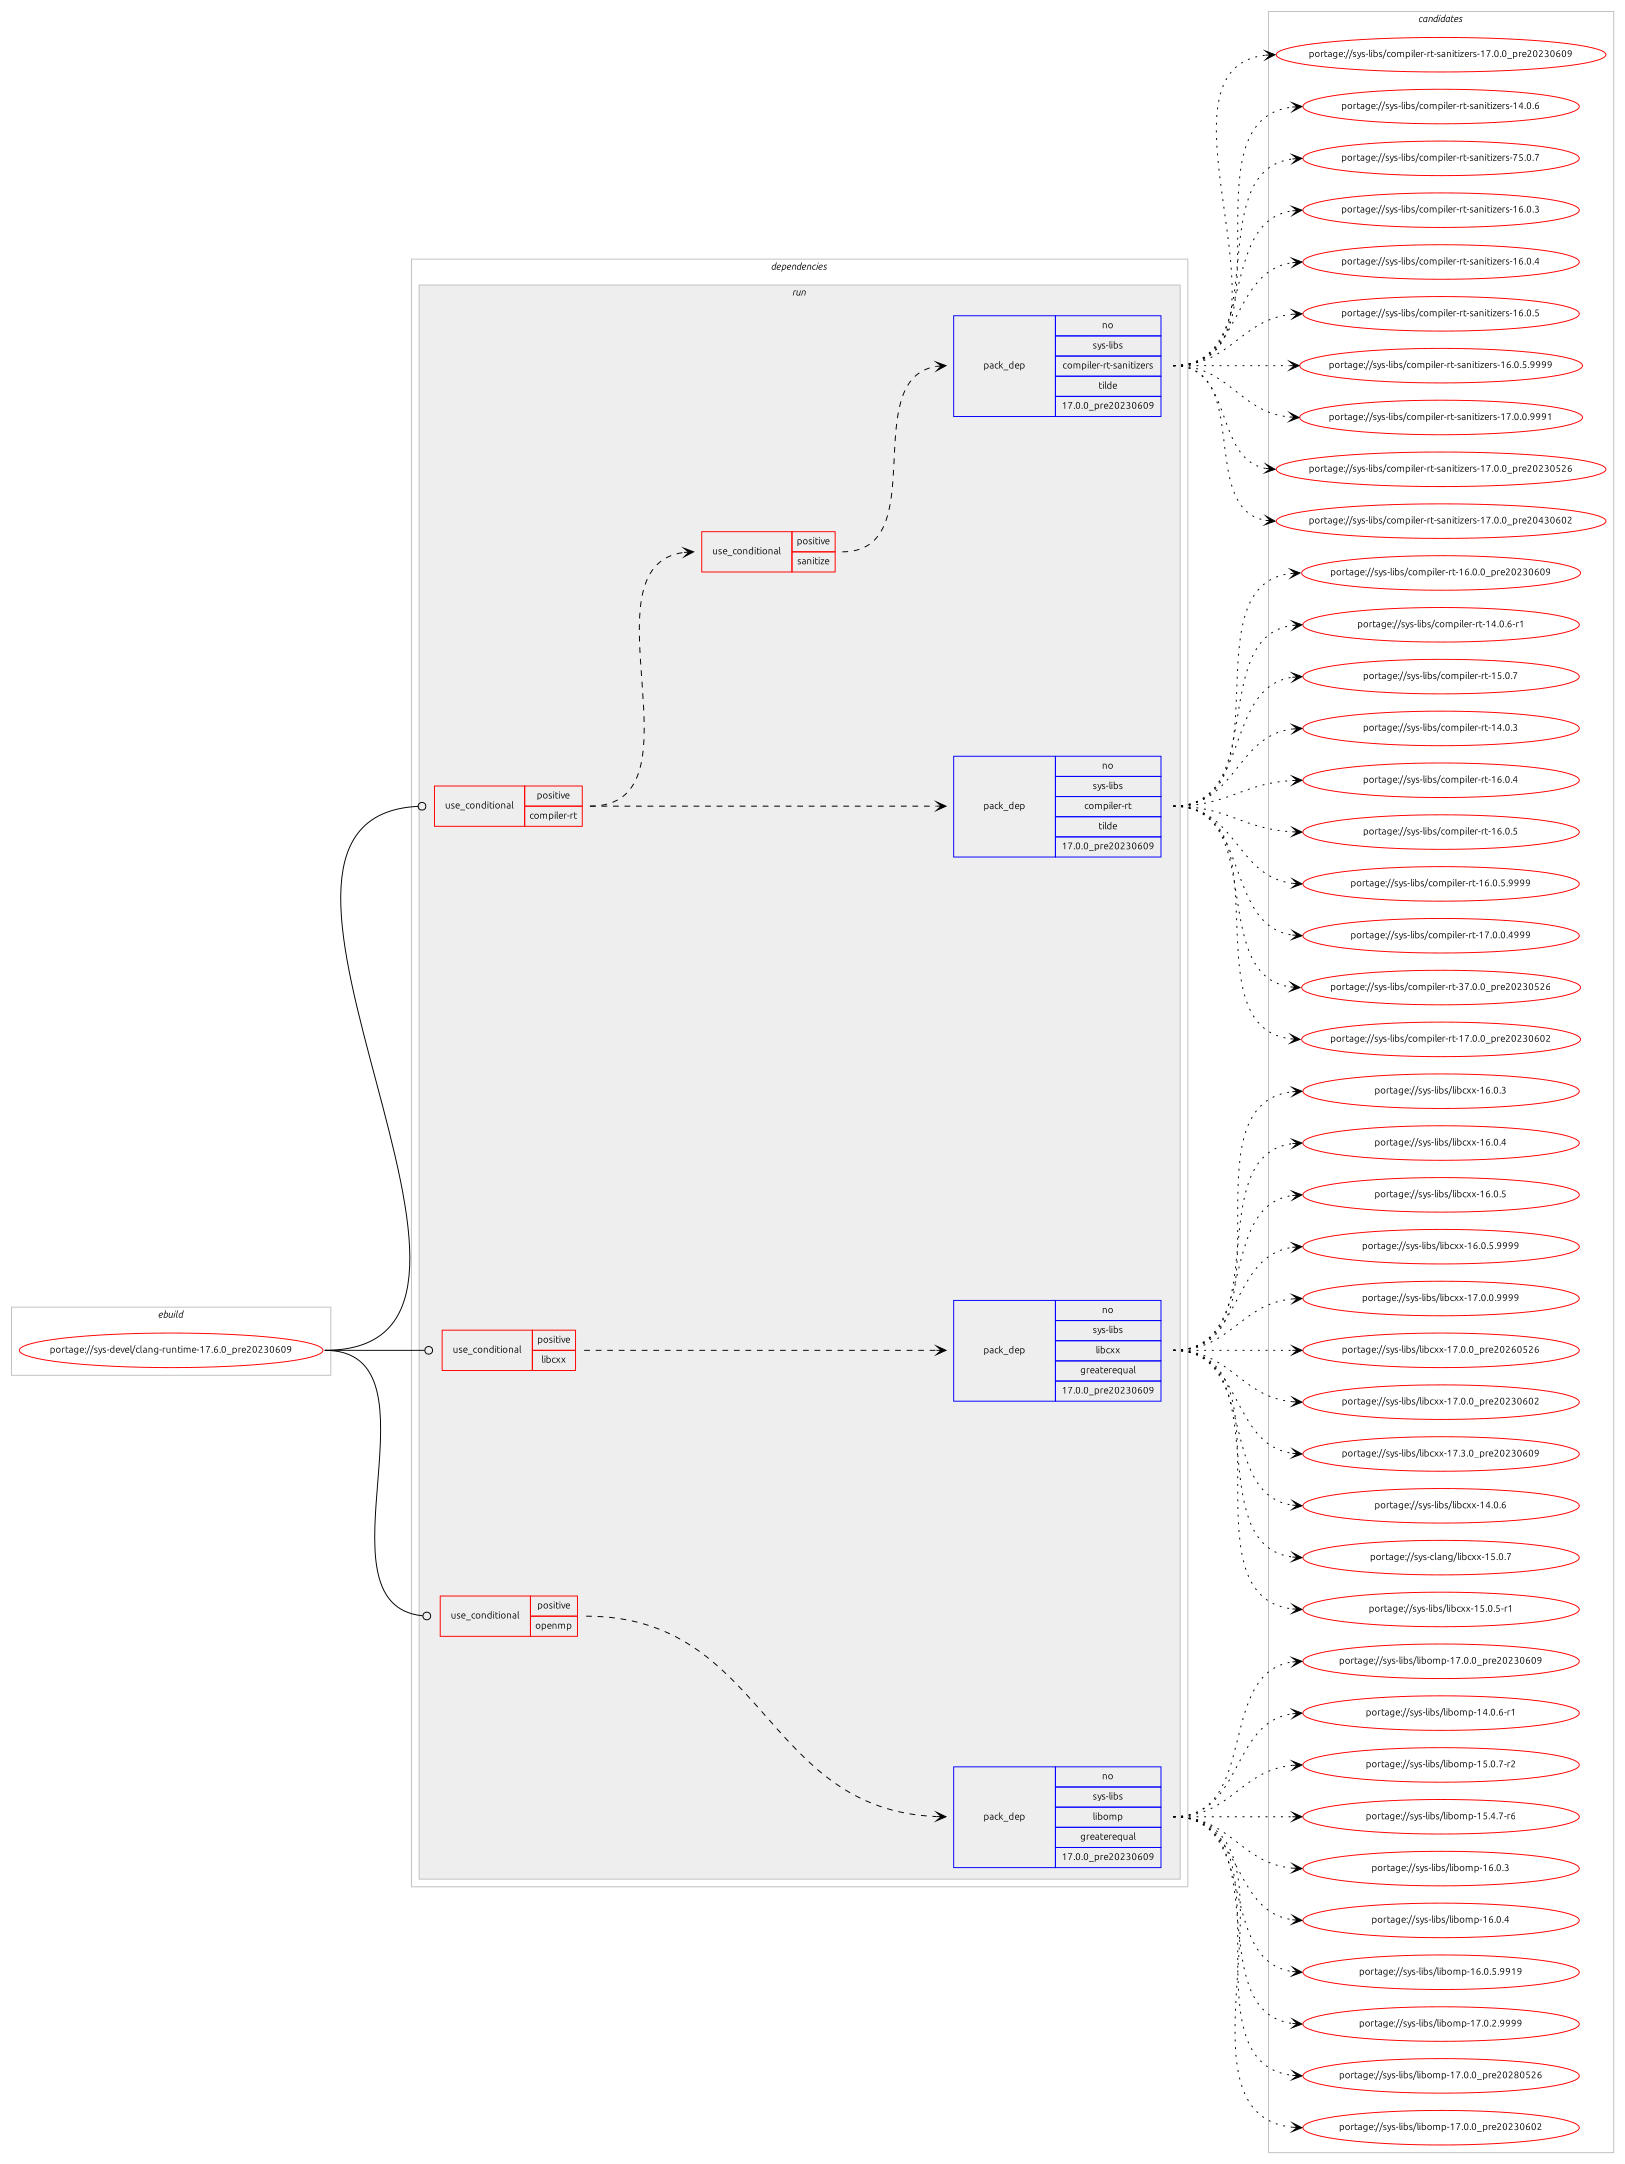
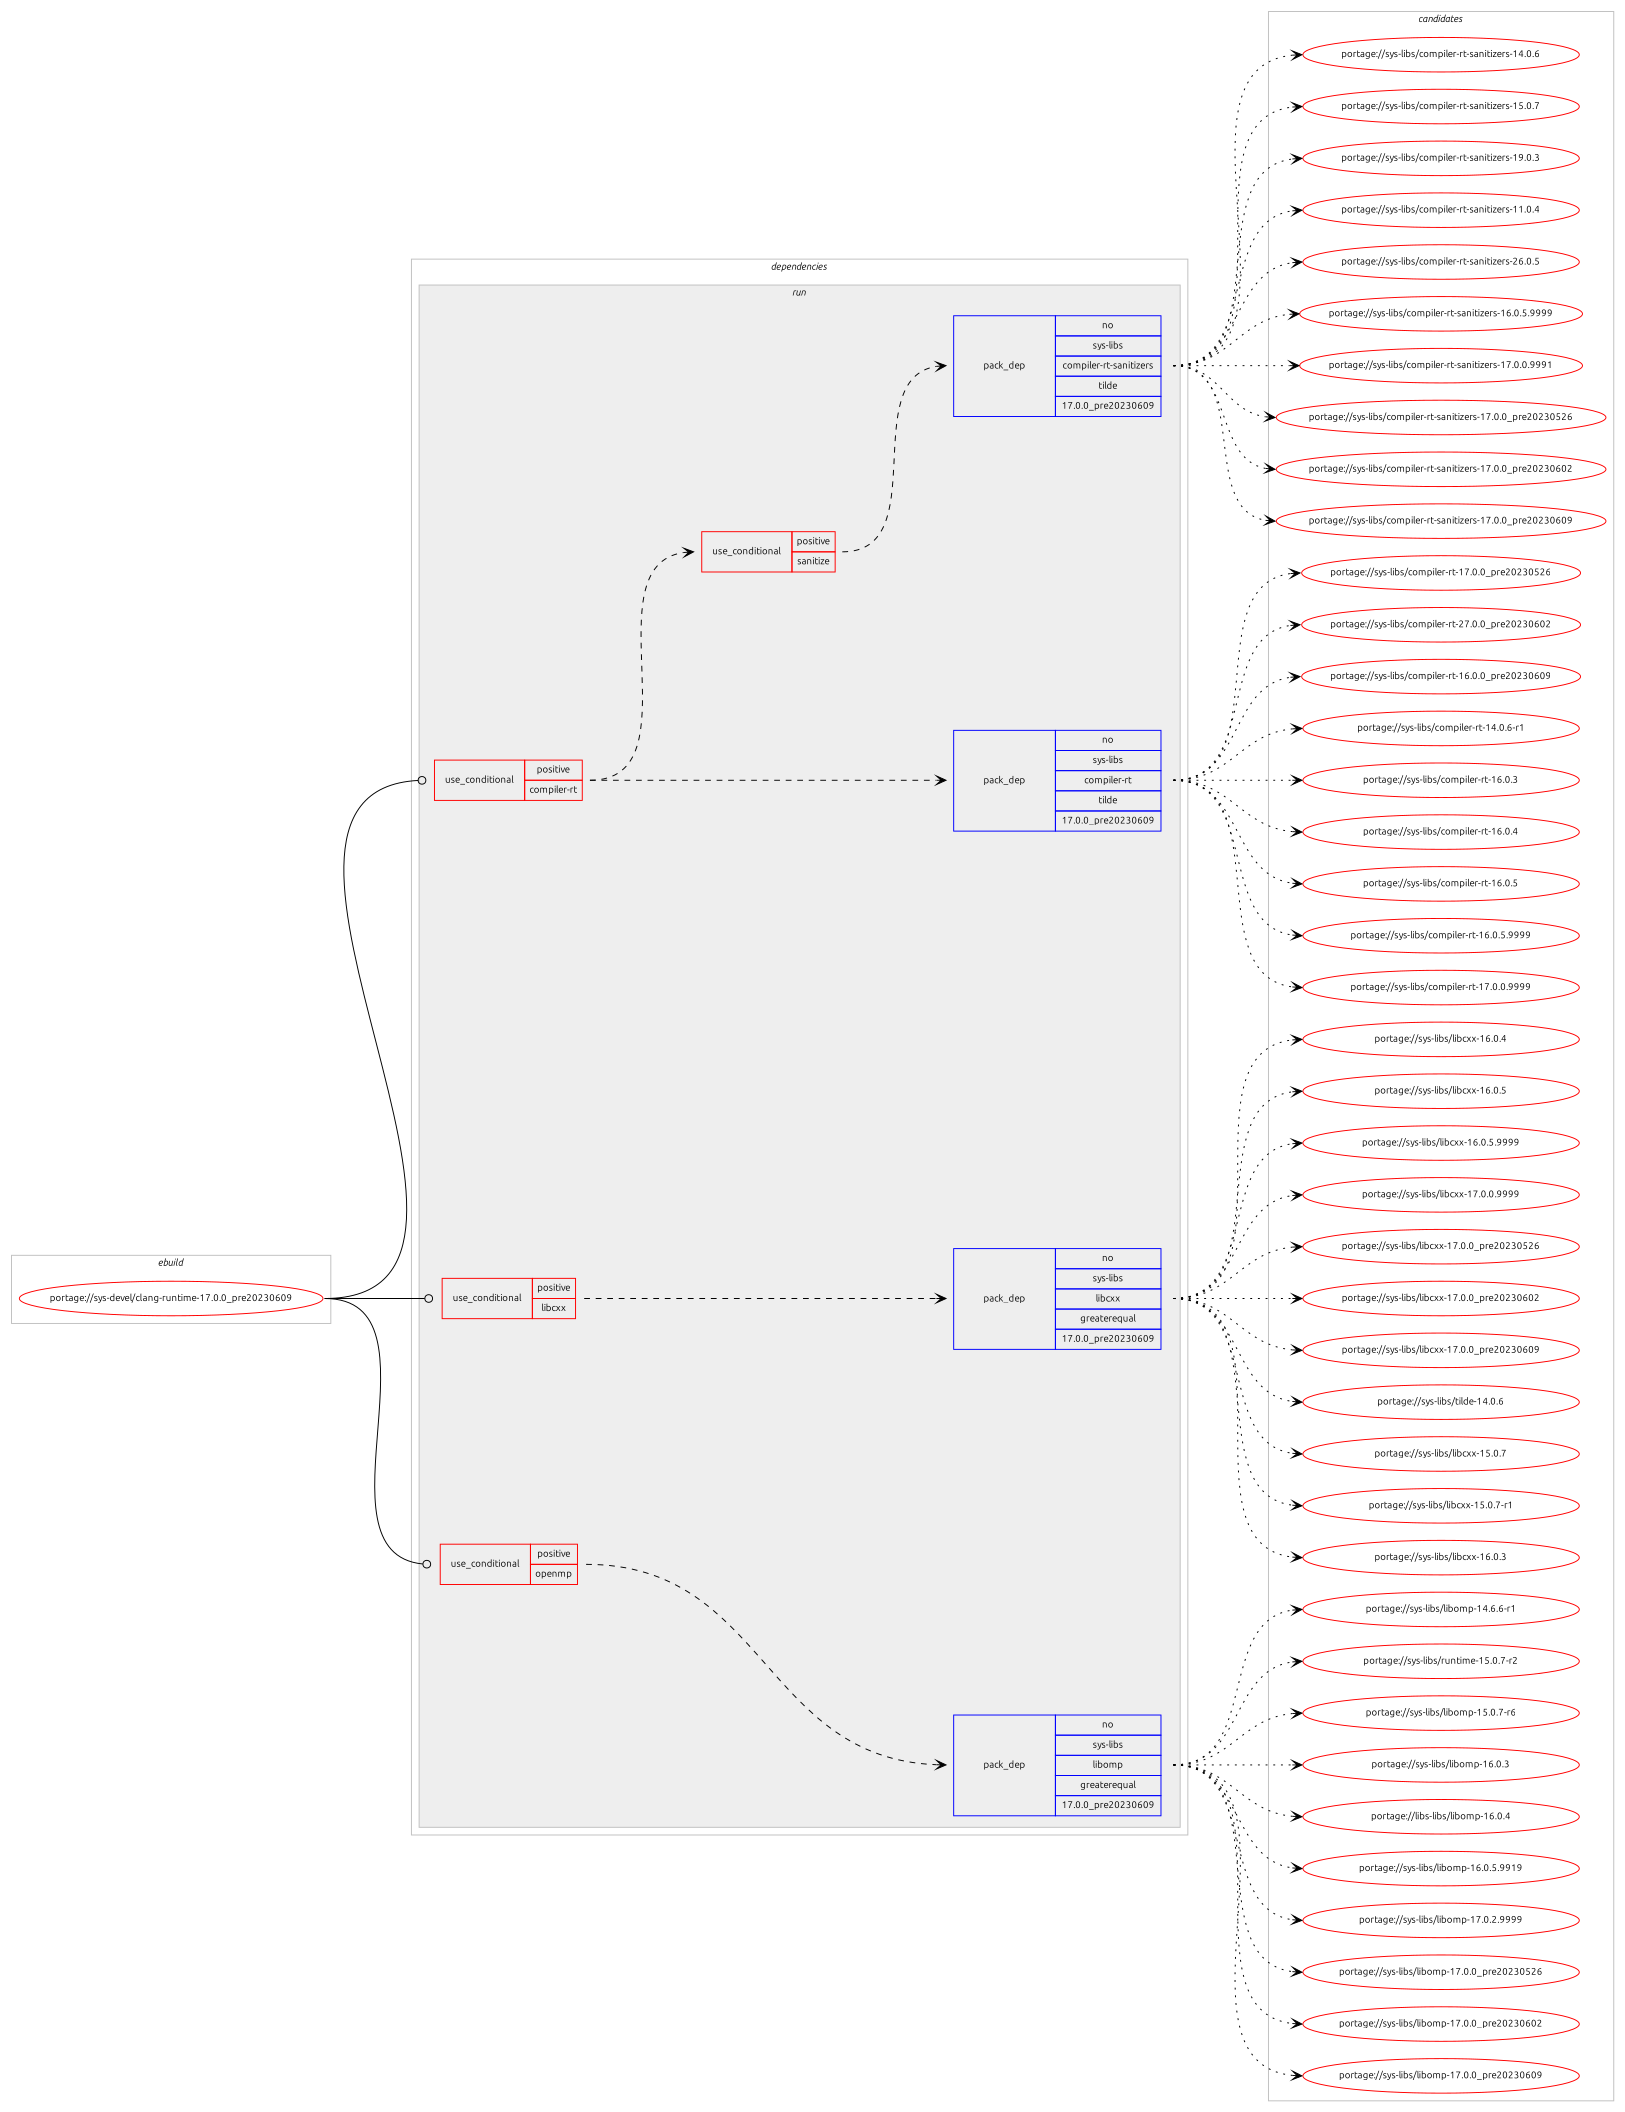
node "portage://sys-libs/compiler-rt-sanitizers-75.0.7": label "portage://sys-libs/compiler-rt-sanitizers-75.0.7" -> "portage://sys-libs/compiler-rt-sanitizers-15.0.7"
node "portage://sys-libs/compiler-rt-sanitizers-16.0.3": label "portage://sys-libs/compiler-rt-sanitizers-16.0.3" -> "portage://sys-libs/compiler-rt-sanitizers-19.0.3"
node "portage://sys-libs/compiler-rt-sanitizers-16.0.4": label "portage://sys-libs/compiler-rt-sanitizers-16.0.4" -> "portage://sys-libs/compiler-rt-sanitizers-11.0.4"
node "portage://sys-libs/compiler-rt-sanitizers-16.0.5": label "portage://sys-libs/compiler-rt-sanitizers-16.0.5" -> "portage://sys-libs/compiler-rt-sanitizers-26.0.5"
node "portage://sys-libs/compiler-rt-sanitizers-17.0.0_pre20430602": label "portage://sys-libs/compiler-rt-sanitizers-17.0.0_pre20430602" -> "portage://sys-libs/compiler-rt-sanitizers-17.0.0_pre20230602"
node "portage://sys-libs/compiler-rt-15.0.7": removed
node "portage://sys-libs/compiler-rt-14.0.3": label "portage://sys-libs/compiler-rt-14.0.3" -> "portage://sys-libs/compiler-rt-16.0.3"
node "portage://sys-libs/compiler-rt-17.0.0.4999": label "portage://sys-libs/compiler-rt-17.0.0.4999" -> "portage://sys-libs/compiler-rt-17.0.0.9999"
node "portage://sys-libs/compiler-rt-37.0.0_pre20230526": label "portage://sys-libs/compiler-rt-37.0.0_pre20230526" -> "portage://sys-libs/compiler-rt-17.0.0_pre20230526"
node "portage://sys-libs/compiler-rt-17.0.0_pre20230602": label "portage://sys-libs/compiler-rt-17.0.0_pre20230602" -> "portage://sys-libs/compiler-rt-27.0.0_pre20230602"
node "portage://sys-devel/clang-runtime-17.6.0_pre20230609": label "portage://sys-devel/clang-runtime-17.6.0_pre20230609" -> "portage://sys-devel/clang-runtime-17.0.0_pre20230609"
node "portage://sys-libs/libcxx-17.0.0_pre20260526": label "portage://sys-libs/libcxx-17.0.0_pre20260526" -> "portage://sys-libs/libcxx-17.0.0_pre20230526"
node "portage://sys-libs/libcxx-17.3.0_pre20230609": label "portage://sys-libs/libcxx-17.3.0_pre20230609" -> "portage://sys-libs/libcxx-17.0.0_pre20230609"
node "portage://sys-libs/libcxx-14.0.6": label "portage://sys-libs/libcxx-14.0.6" -> "portage://sys-libs/tilde-14.0.6"
node "portage://sys-clang/libcxx-15.0.7": label "portage://sys-clang/libcxx-15.0.7" -> "portage://sys-libs/libcxx-15.0.7"
node "portage://sys-libs/libcxx-15.0.5-r1": label "portage://sys-libs/libcxx-15.0.5-r1" -> "portage://sys-libs/libcxx-15.0.7-r1"
node "portage://sys-libs/libomp-14.0.6-r1": label "portage://sys-libs/libomp-14.0.6-r1" -> "portage://sys-libs/libomp-14.6.6-r1"
node "portage://sys-libs/libomp-15.0.7-r2": label "portage://sys-libs/libomp-15.0.7-r2" -> "portage://sys-libs/runtime-15.0.7-r2"
node "portage://sys-libs/libomp-15.4.7-r6": label "portage://sys-libs/libomp-15.4.7-r6" -> "portage://sys-libs/libomp-15.0.7-r6"
node "portage://sys-libs/libomp-16.0.4": label "portage://sys-libs/libomp-16.0.4" -> "portage://libs-libs/libomp-16.0.4"
node "portage://sys-libs/libomp-17.0.0_pre20280526": label "portage://sys-libs/libomp-17.0.0_pre20280526" -> "portage://sys-libs/libomp-17.0.0_pre20230526"
